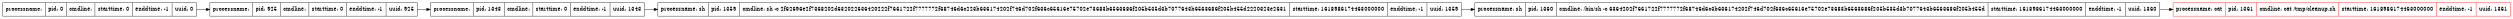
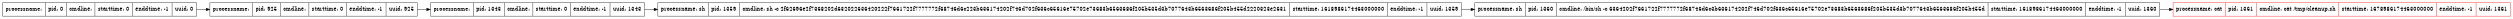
node "processname: cat": text "starttime: 1618986174463000000" -> "starttime: 1678986174463000000"
